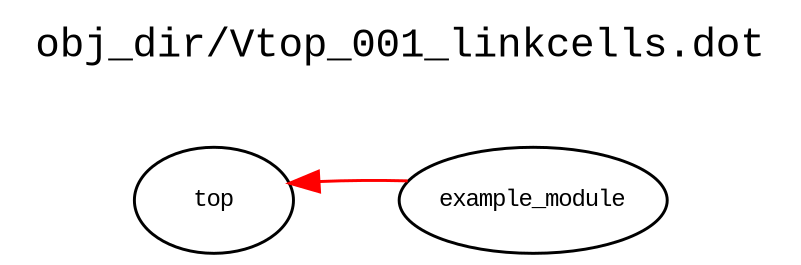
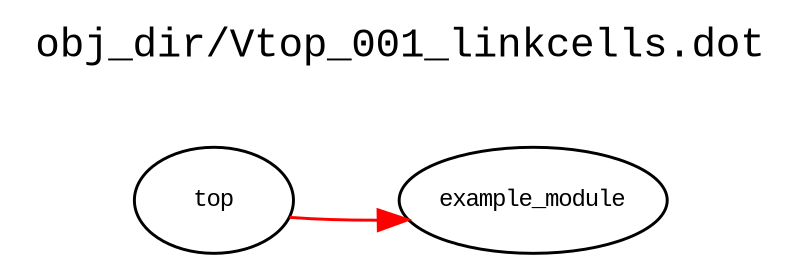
edge "example_module" -> "top": reversed
